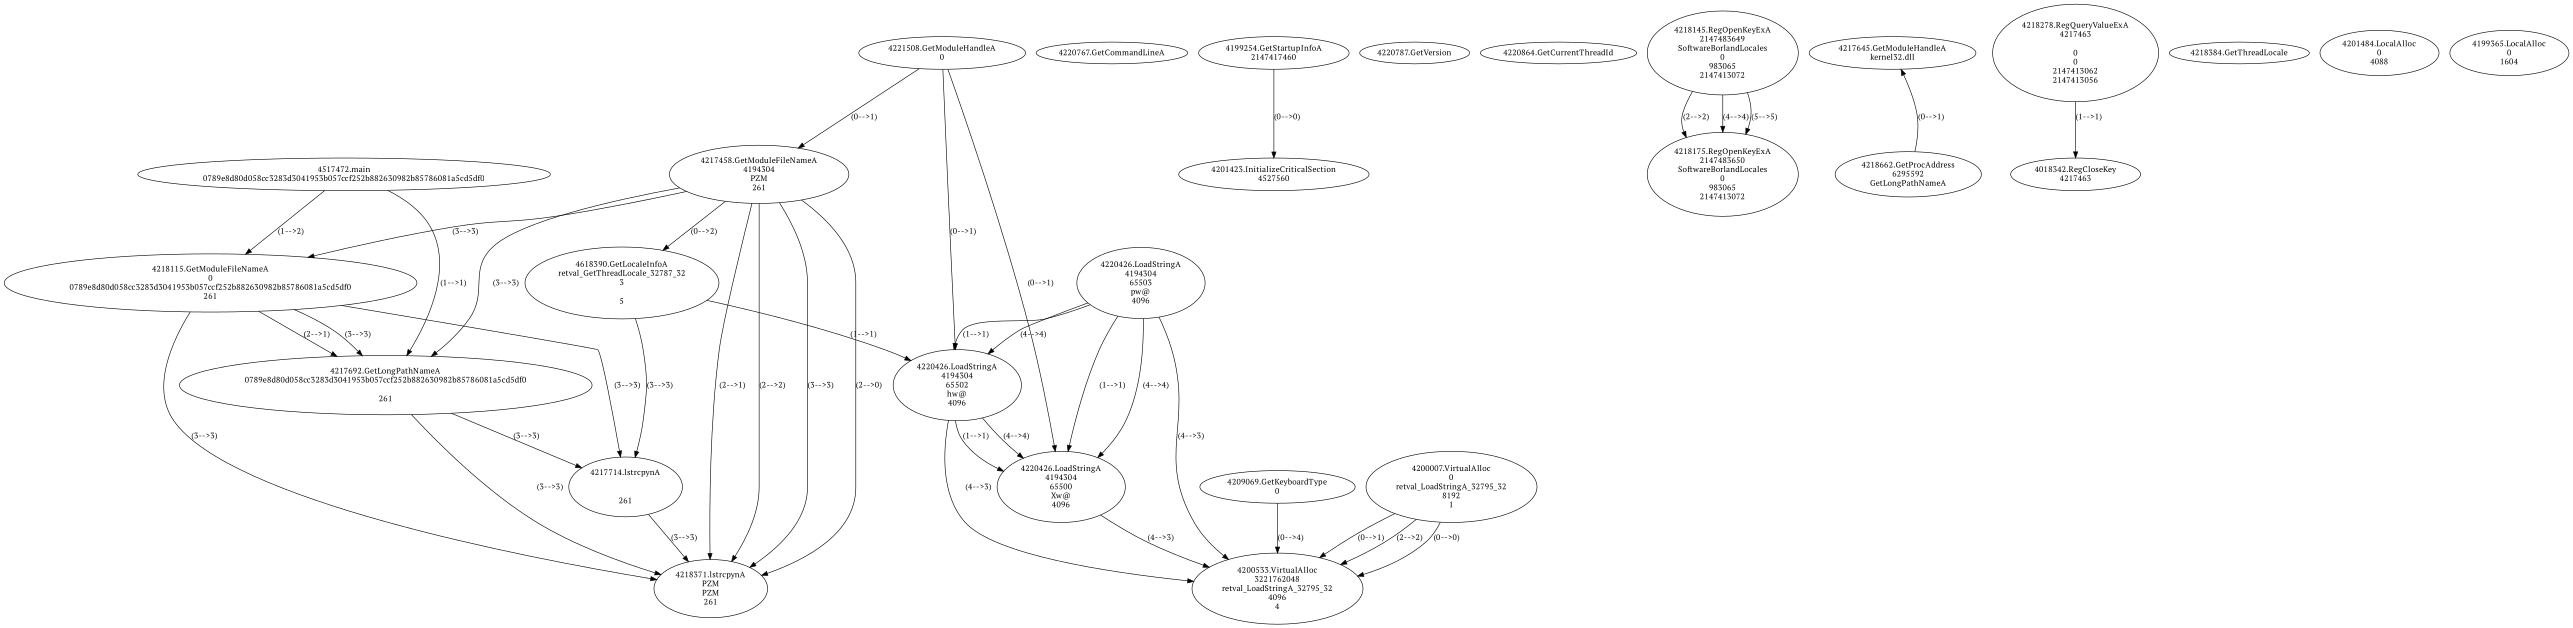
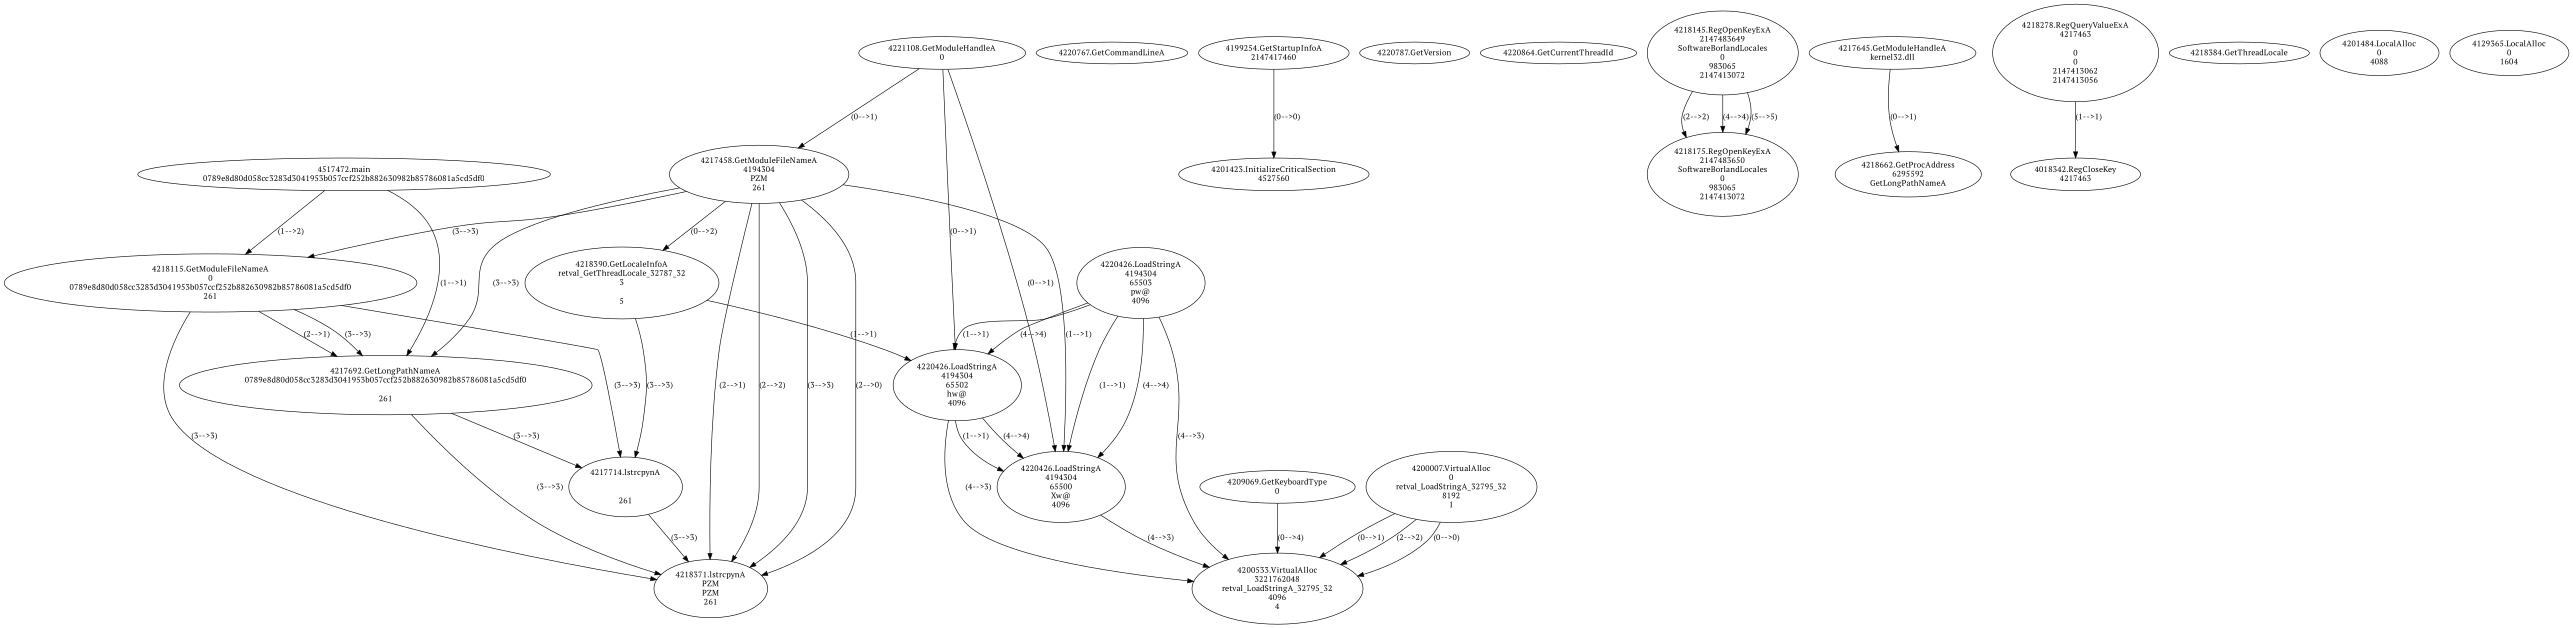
node "4221508.GetModuleHandleA 0": label "4221508.GetModuleHandleA 0" -> "4221108.GetModuleHandleA 0"
node "4199365.LocalAlloc 0 1604": label "4199365.LocalAlloc 0 1604" -> "4129365.LocalAlloc 0 1604"
edge "4218662.GetProcAddress 6295592 GetLongPathNameA" -> "4217645.GetModuleHandleA kernel32.dll": reversed
edge "4217458.GetModuleFileNameA 4194304 PZM 261" -> "4220426.LoadStringA 4194304 65500 Xw@ 4096": added, label "(1-->1)"
node "4618390.GetLocaleInfoA retval_GetThreadLocale_32787_32 3 5": label "4618390.GetLocaleInfoA retval_GetThreadLocale_32787_32 3 5" -> "4218390.GetLocaleInfoA retval_GetThreadLocale_32787_32 3 5"
